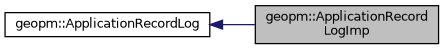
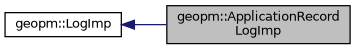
node "geopm::ApplicationRecordLog": label "geopm::ApplicationRecordLog" -> "geopm::LogImp"
